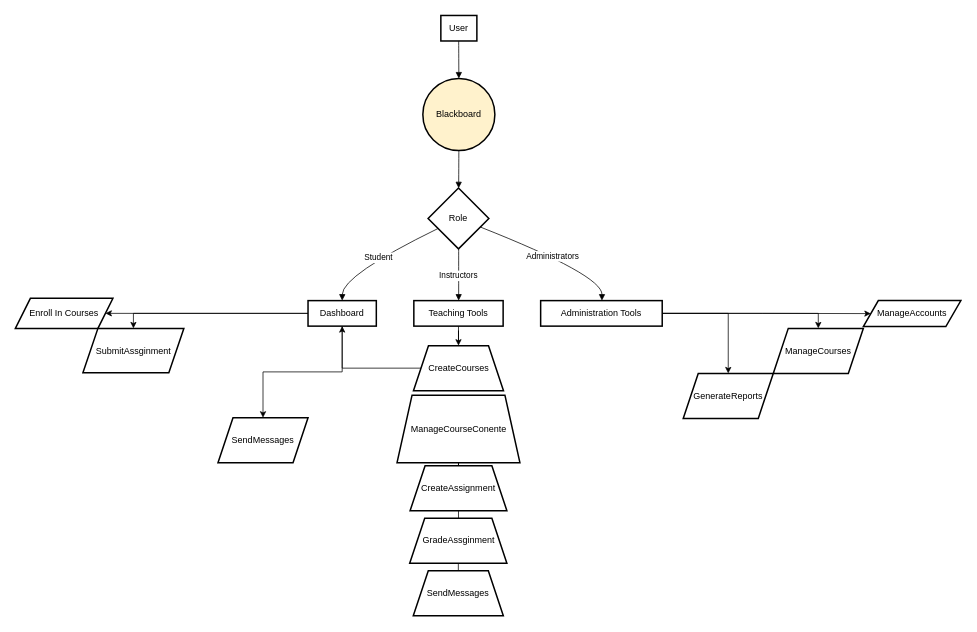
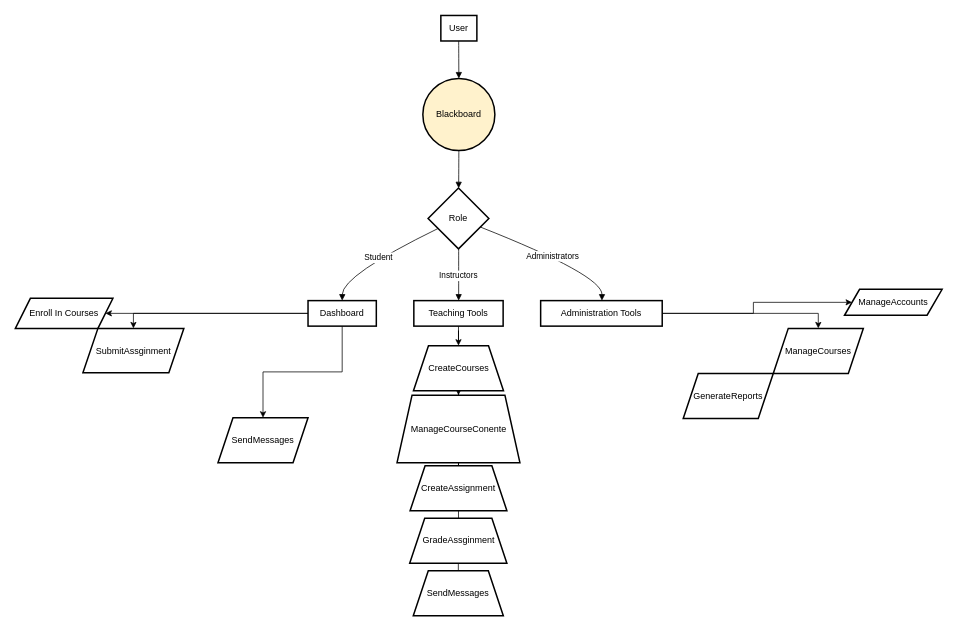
node "ManageAccounts": moved (912, 313) -> (893, 302)
edge "Administration Tools" -> "GenerateReports": removed
edge "CreateCourses" -> "Dashboard": now "CreateCourses" -> "ManageCourseConente"
